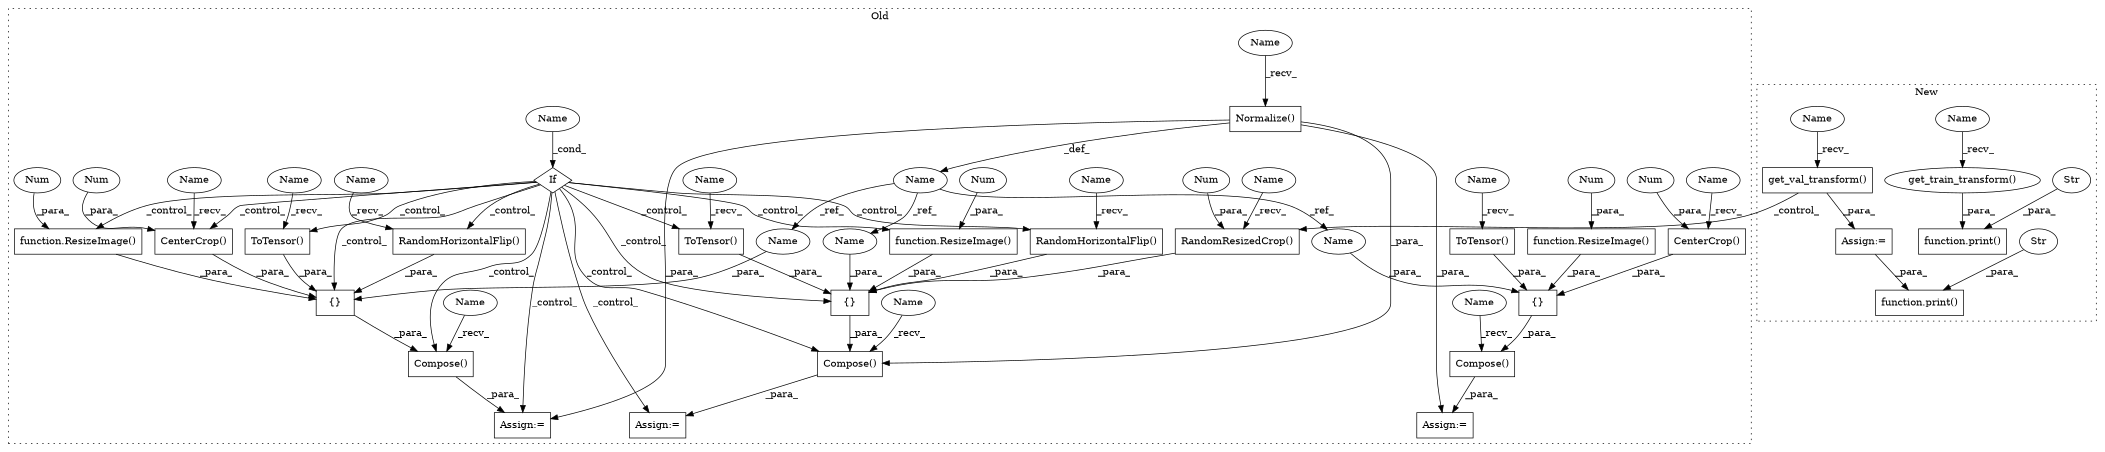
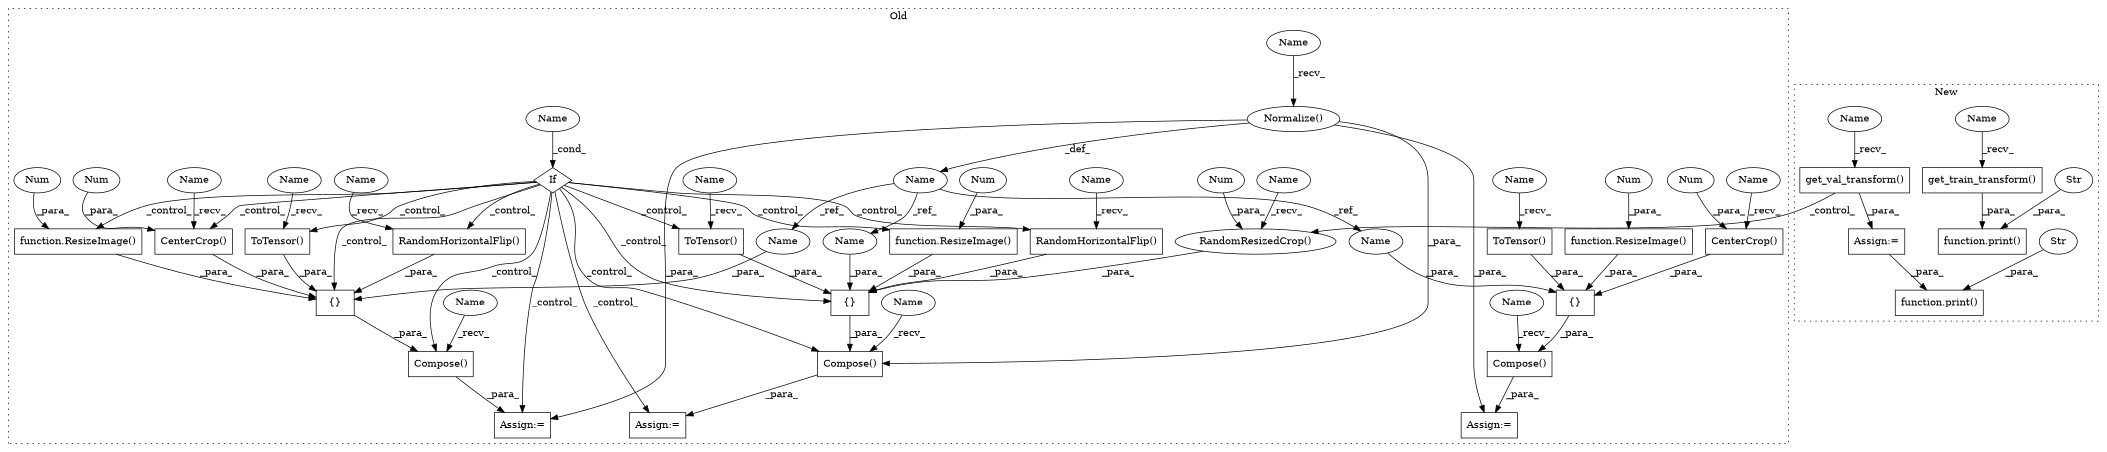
node "Normalize()": shape box -> ellipse
node "get_train_transform()": shape ellipse -> box
node "RandomResizedCrop()": shape box -> ellipse
